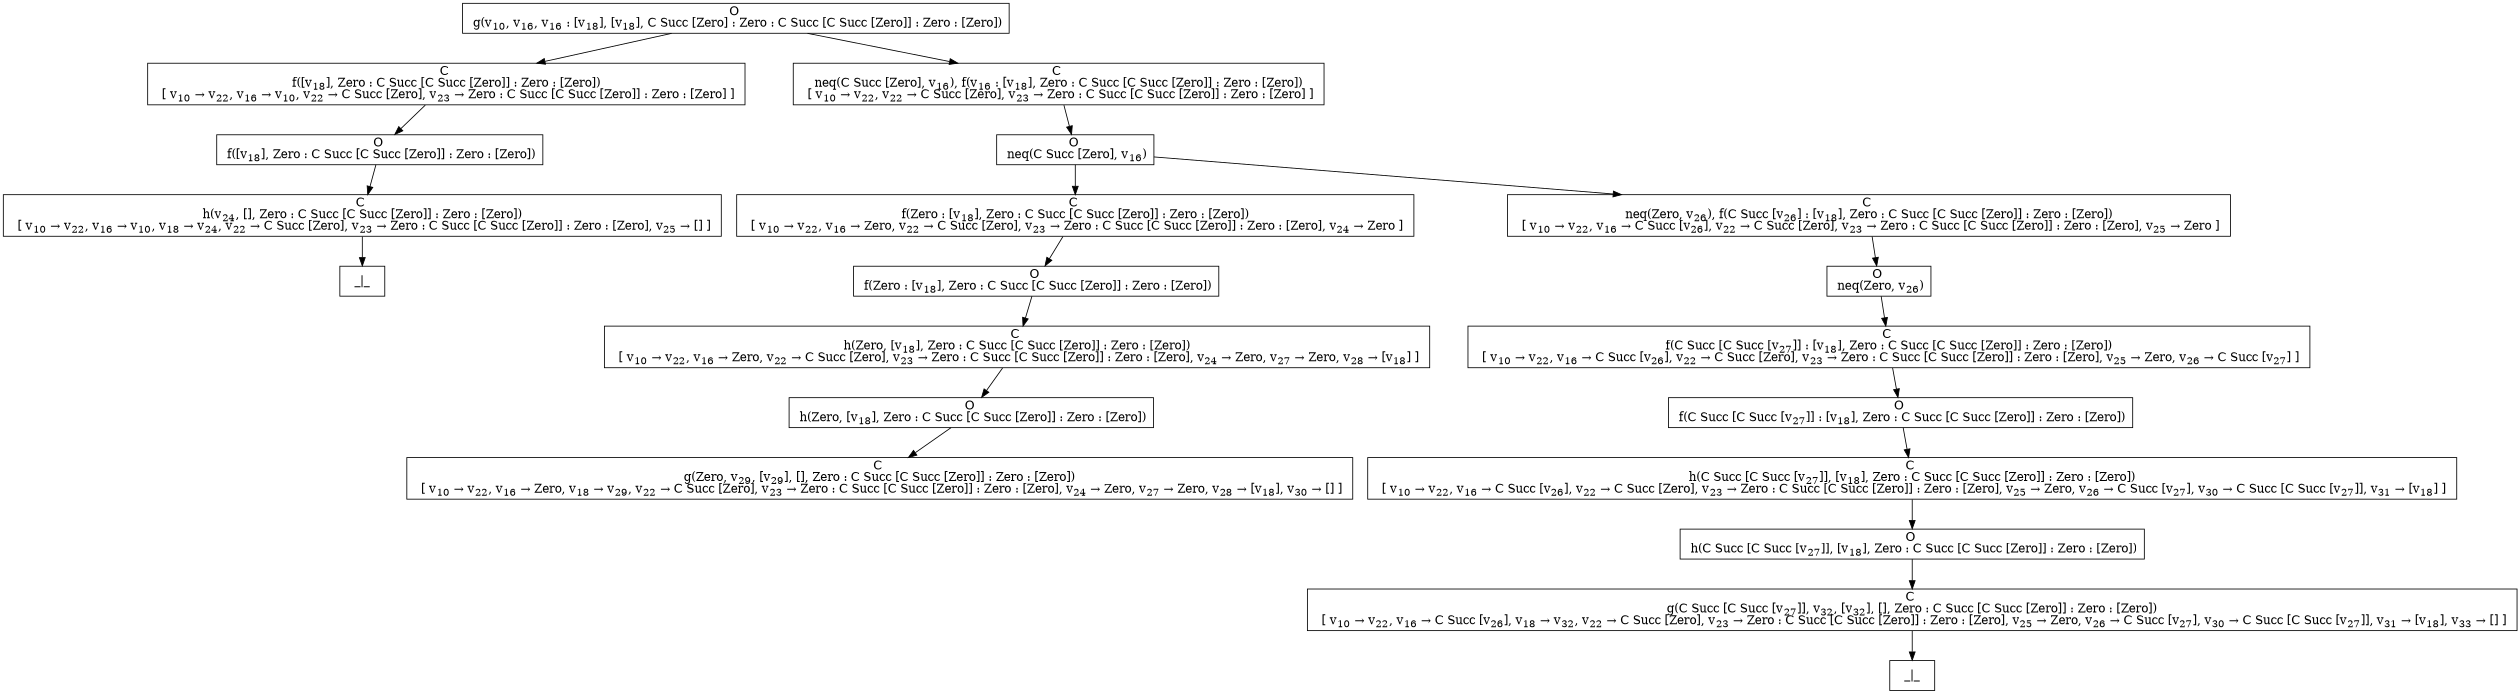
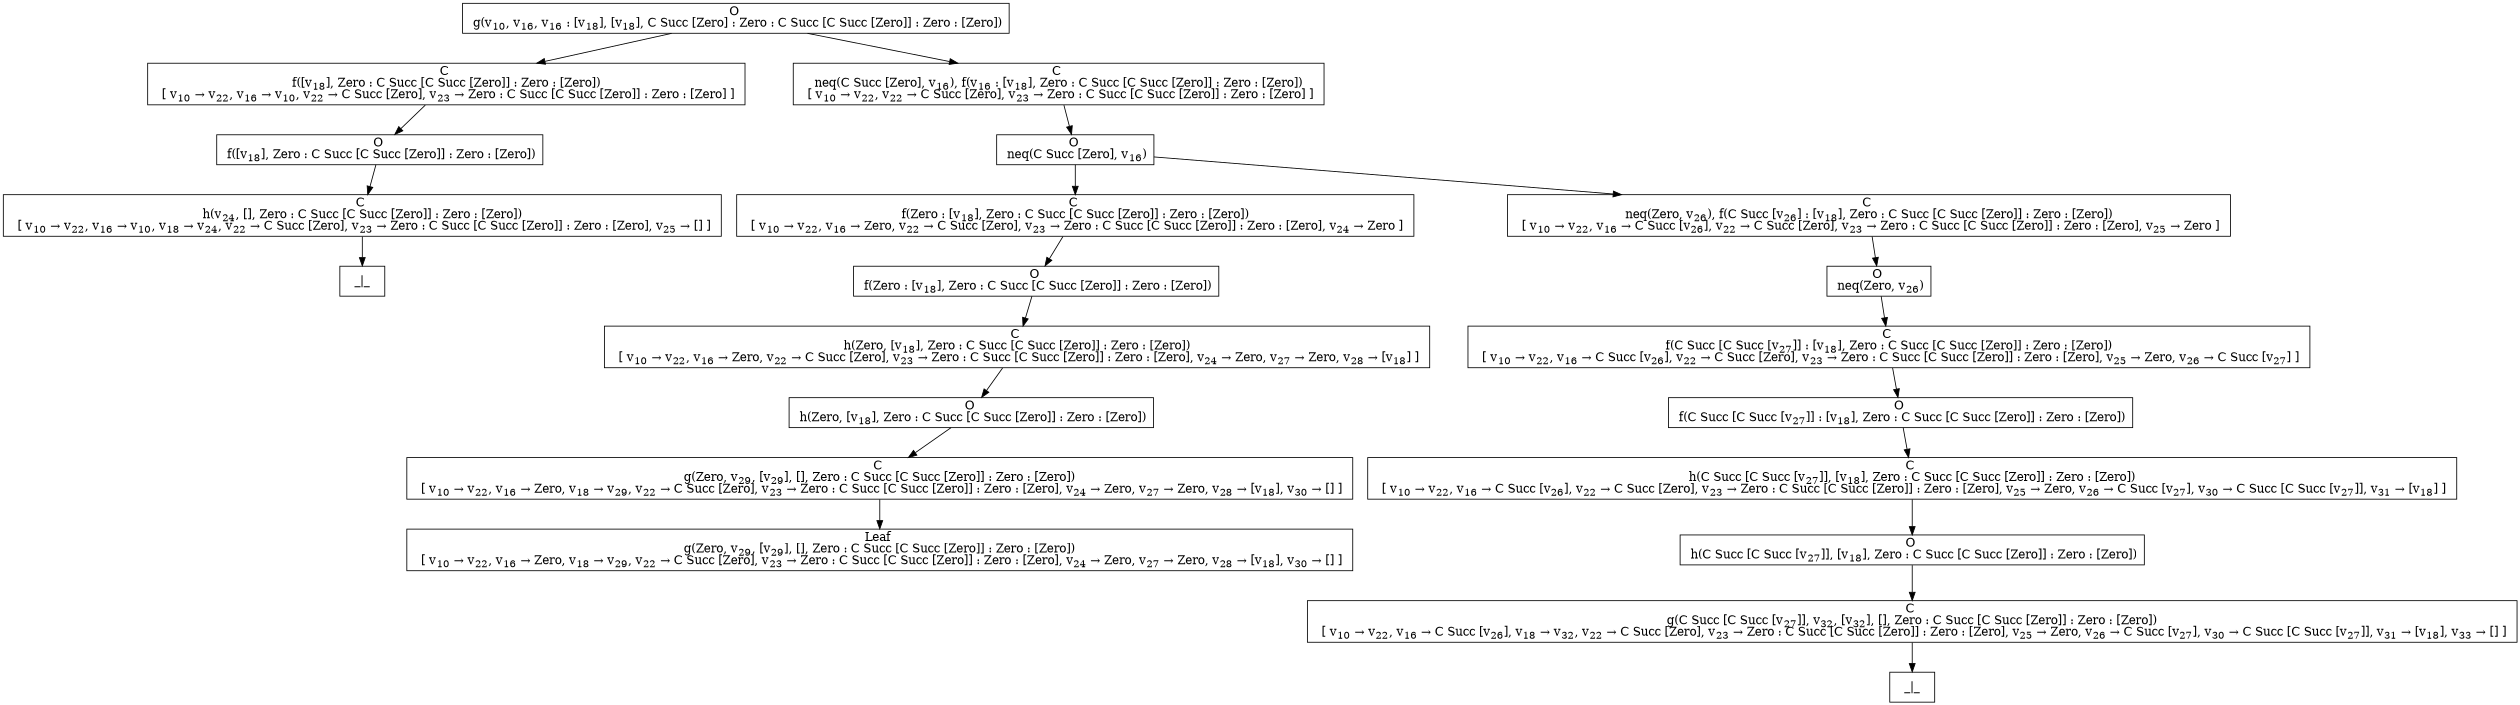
node "Leaf": added
